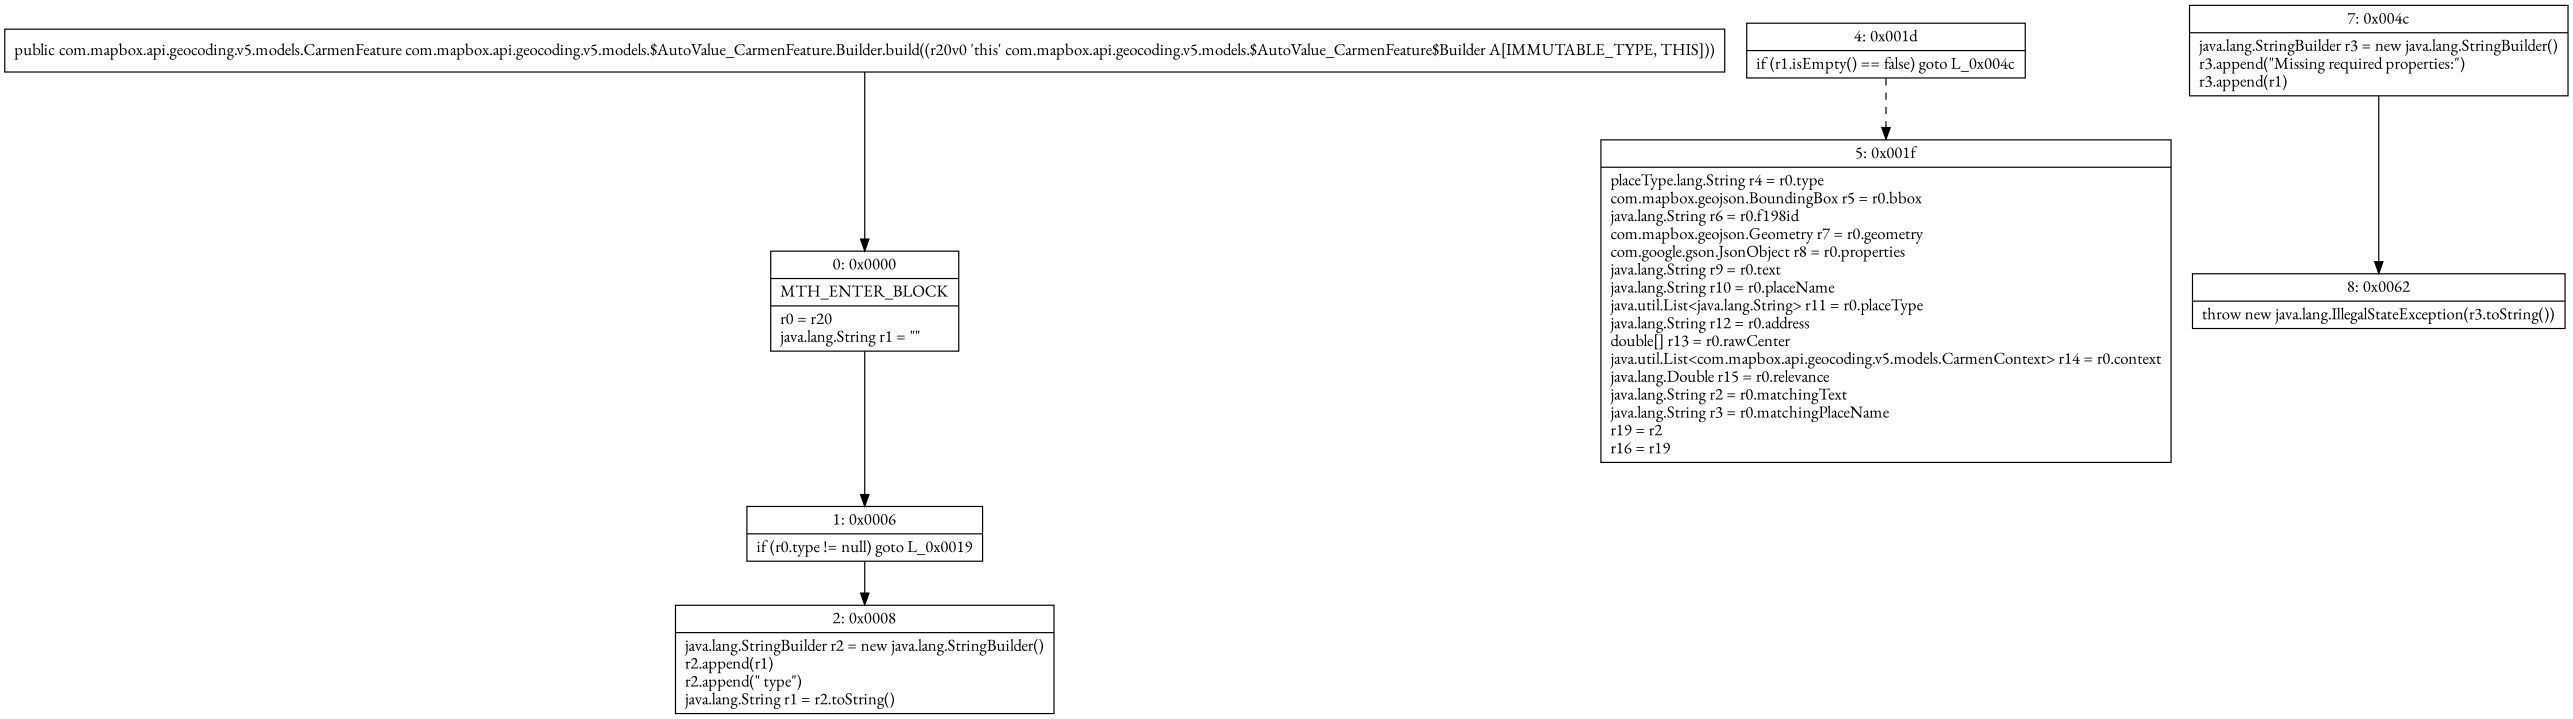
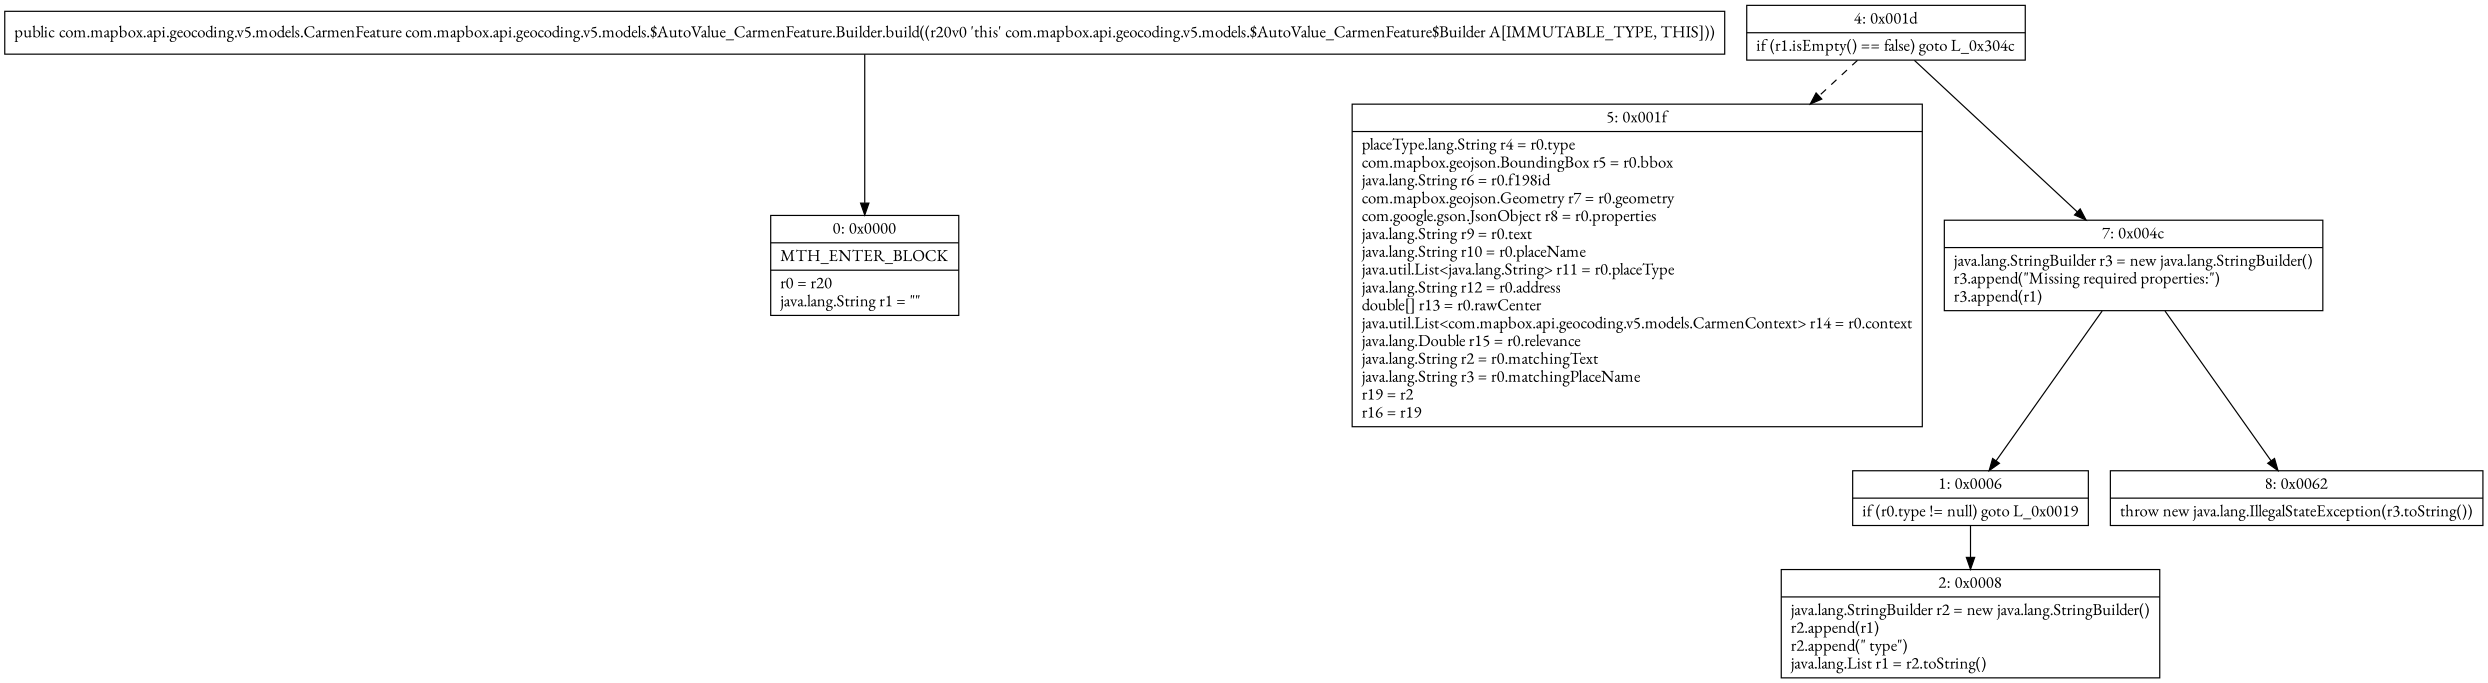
node "4: 0x001d": text "if (r1.isEmpty() == false) goto L_0x004c" -> "if (r1.isEmpty() == false) goto L_0x304c"
edge "4: 0x001d" -> "7: 0x004c": added
edge "0: 0x0000" -> "1: 0x0006": now "7: 0x004c" -> "1: 0x0006"
node "2: 0x0008": text "java.lang.String r1 = r2.toString()" -> "java.lang.List r1 = r2.toString()"
